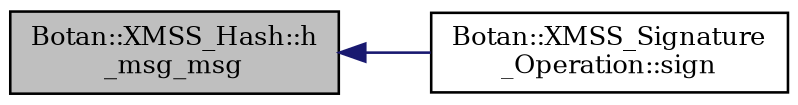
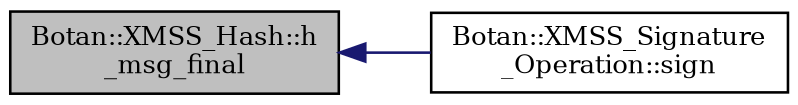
node "Botan::XMSS_Hash::h _msg_msg": label "Botan::XMSS_Hash::h _msg_msg" -> "Botan::XMSS_Hash::h _msg_final"
